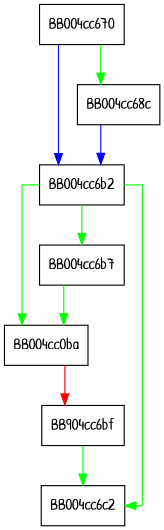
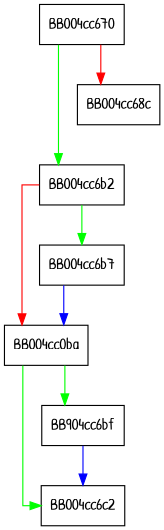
edge "BB004cc670" -> "BB004cc68c": color green -> red
edge "BB004cc670" -> "BB004cc6b2": color blue -> green
edge "BB004cc68c" -> "BB004cc6b2": removed
edge "BB004cc6b2" -> "BB004cc0ba": color green -> red
edge "BB004cc6b7" -> "BB004cc0ba": color green -> blue
edge "BB004cc6b2" -> "BB004cc6c2": now "BB004cc0ba" -> "BB004cc6c2"
edge "BB004cc0ba" -> "BB904cc6bf": color red -> green
edge "BB904cc6bf" -> "BB004cc6c2": color green -> blue
